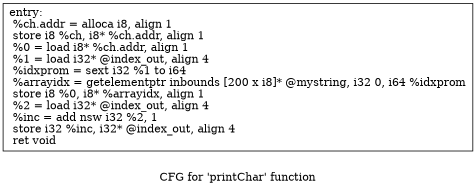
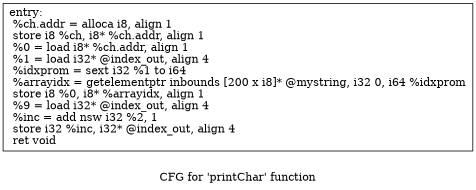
node "entry:": text "%2 = load i32* @index_out, align 4" -> "%9 = load i32* @index_out, align 4"
